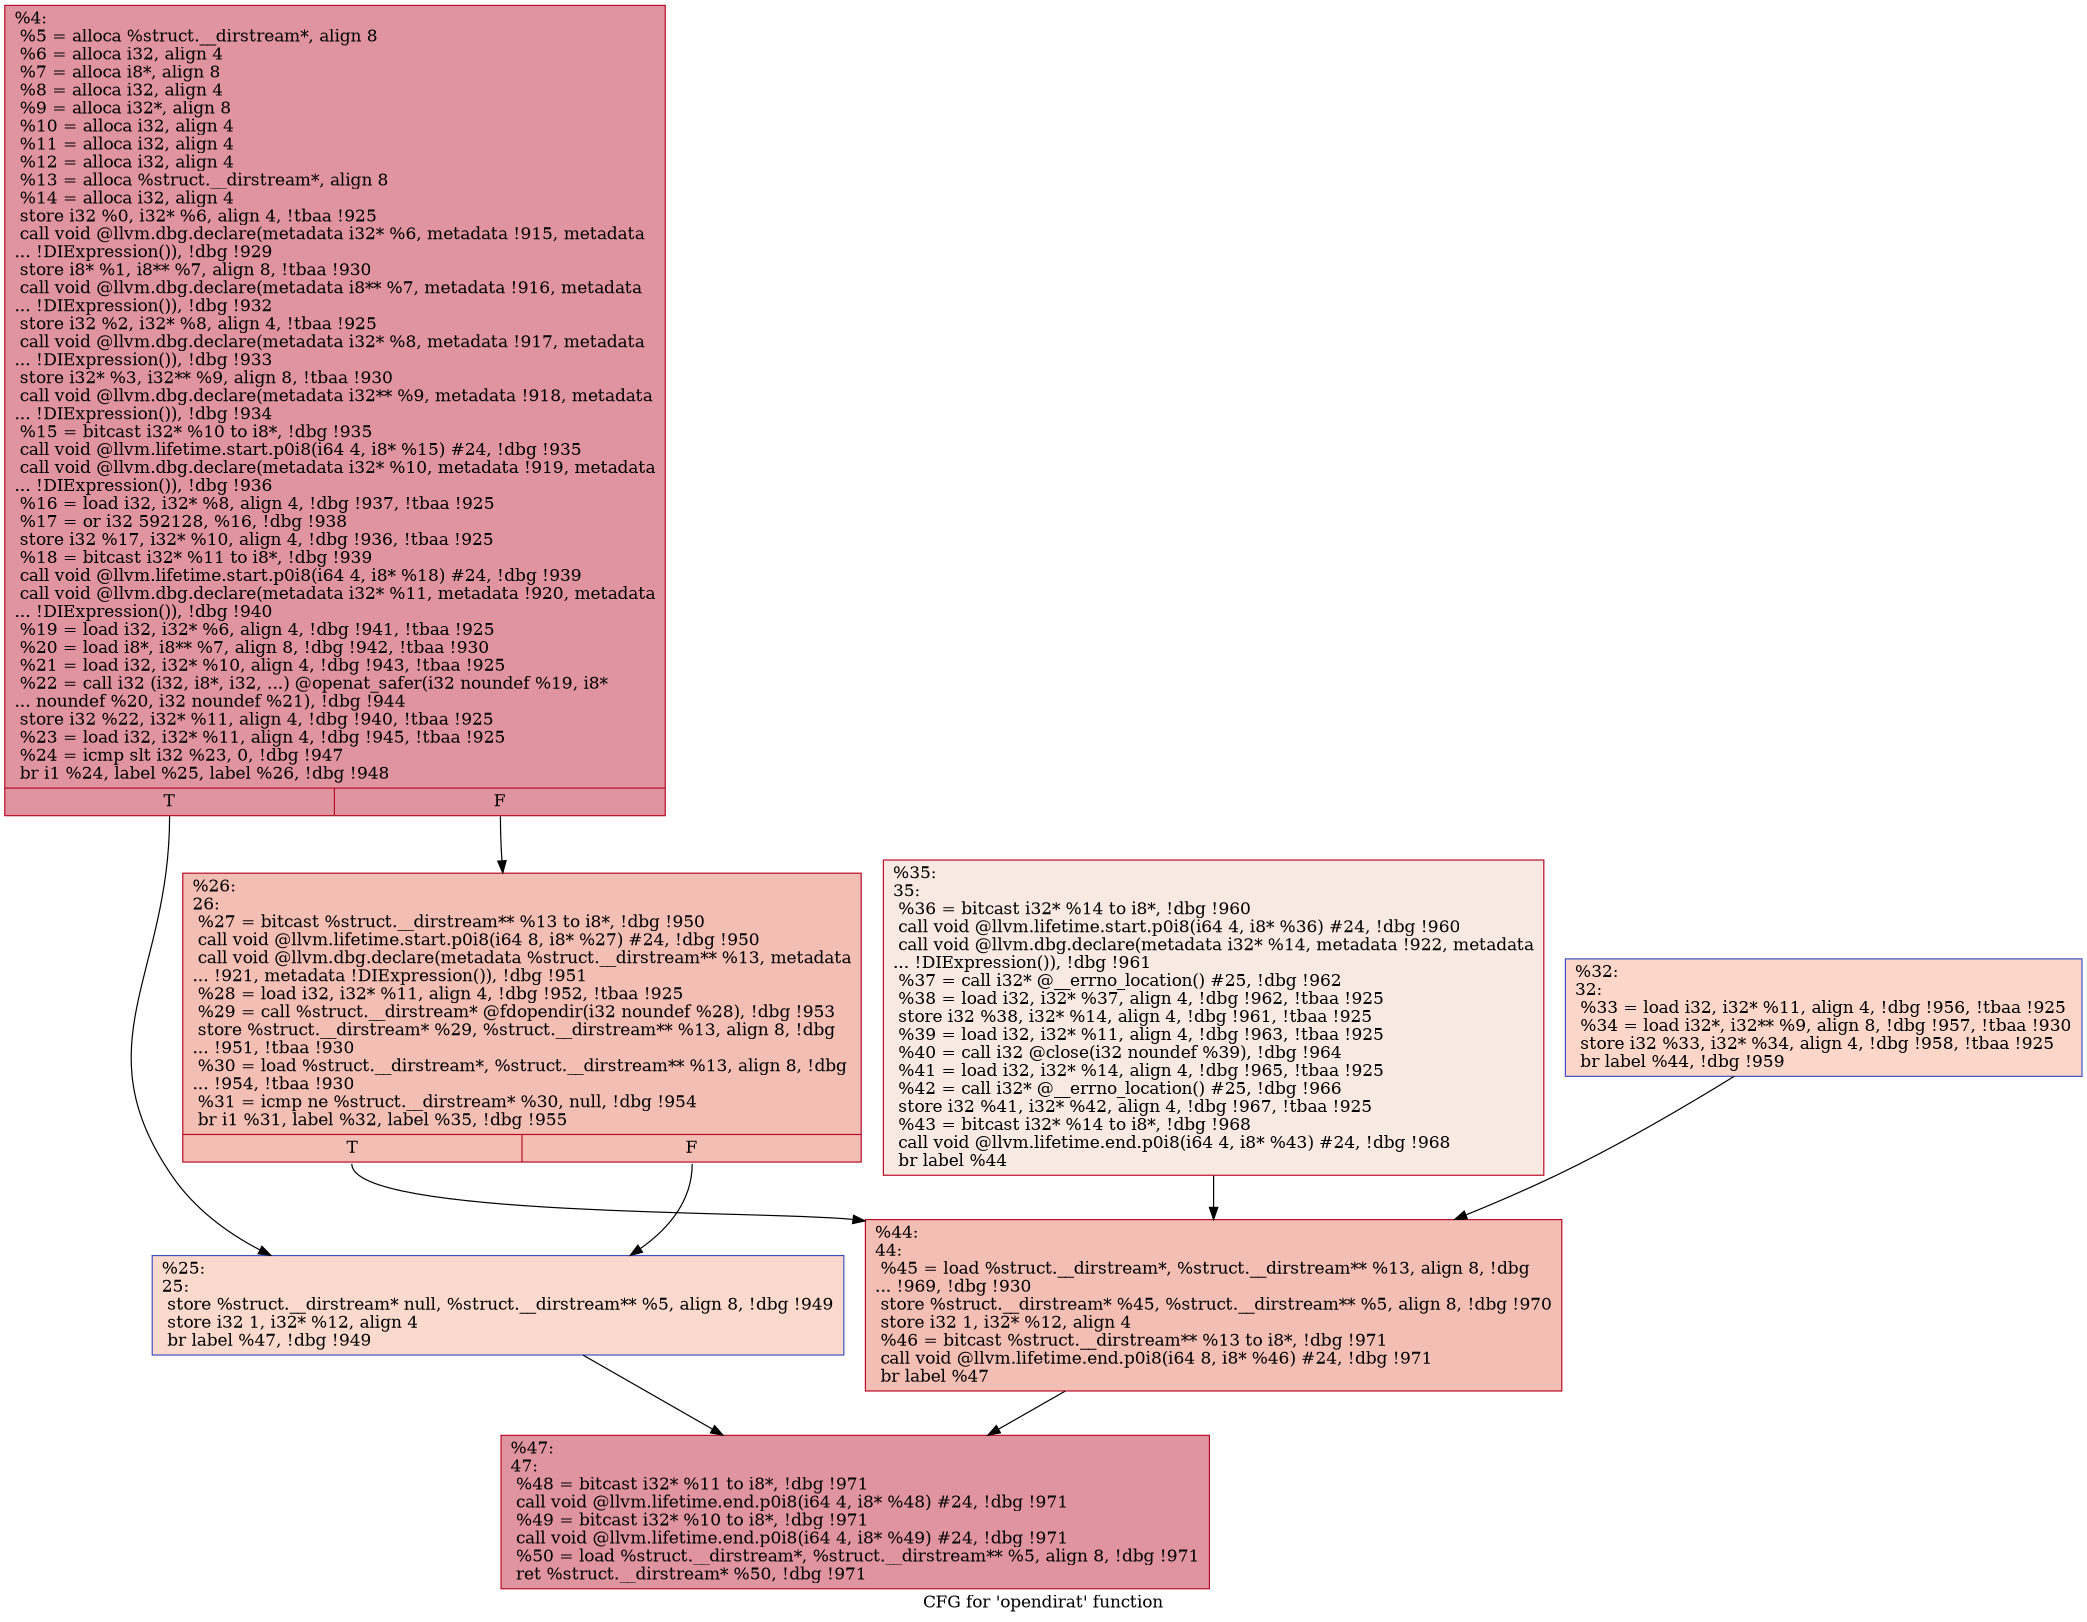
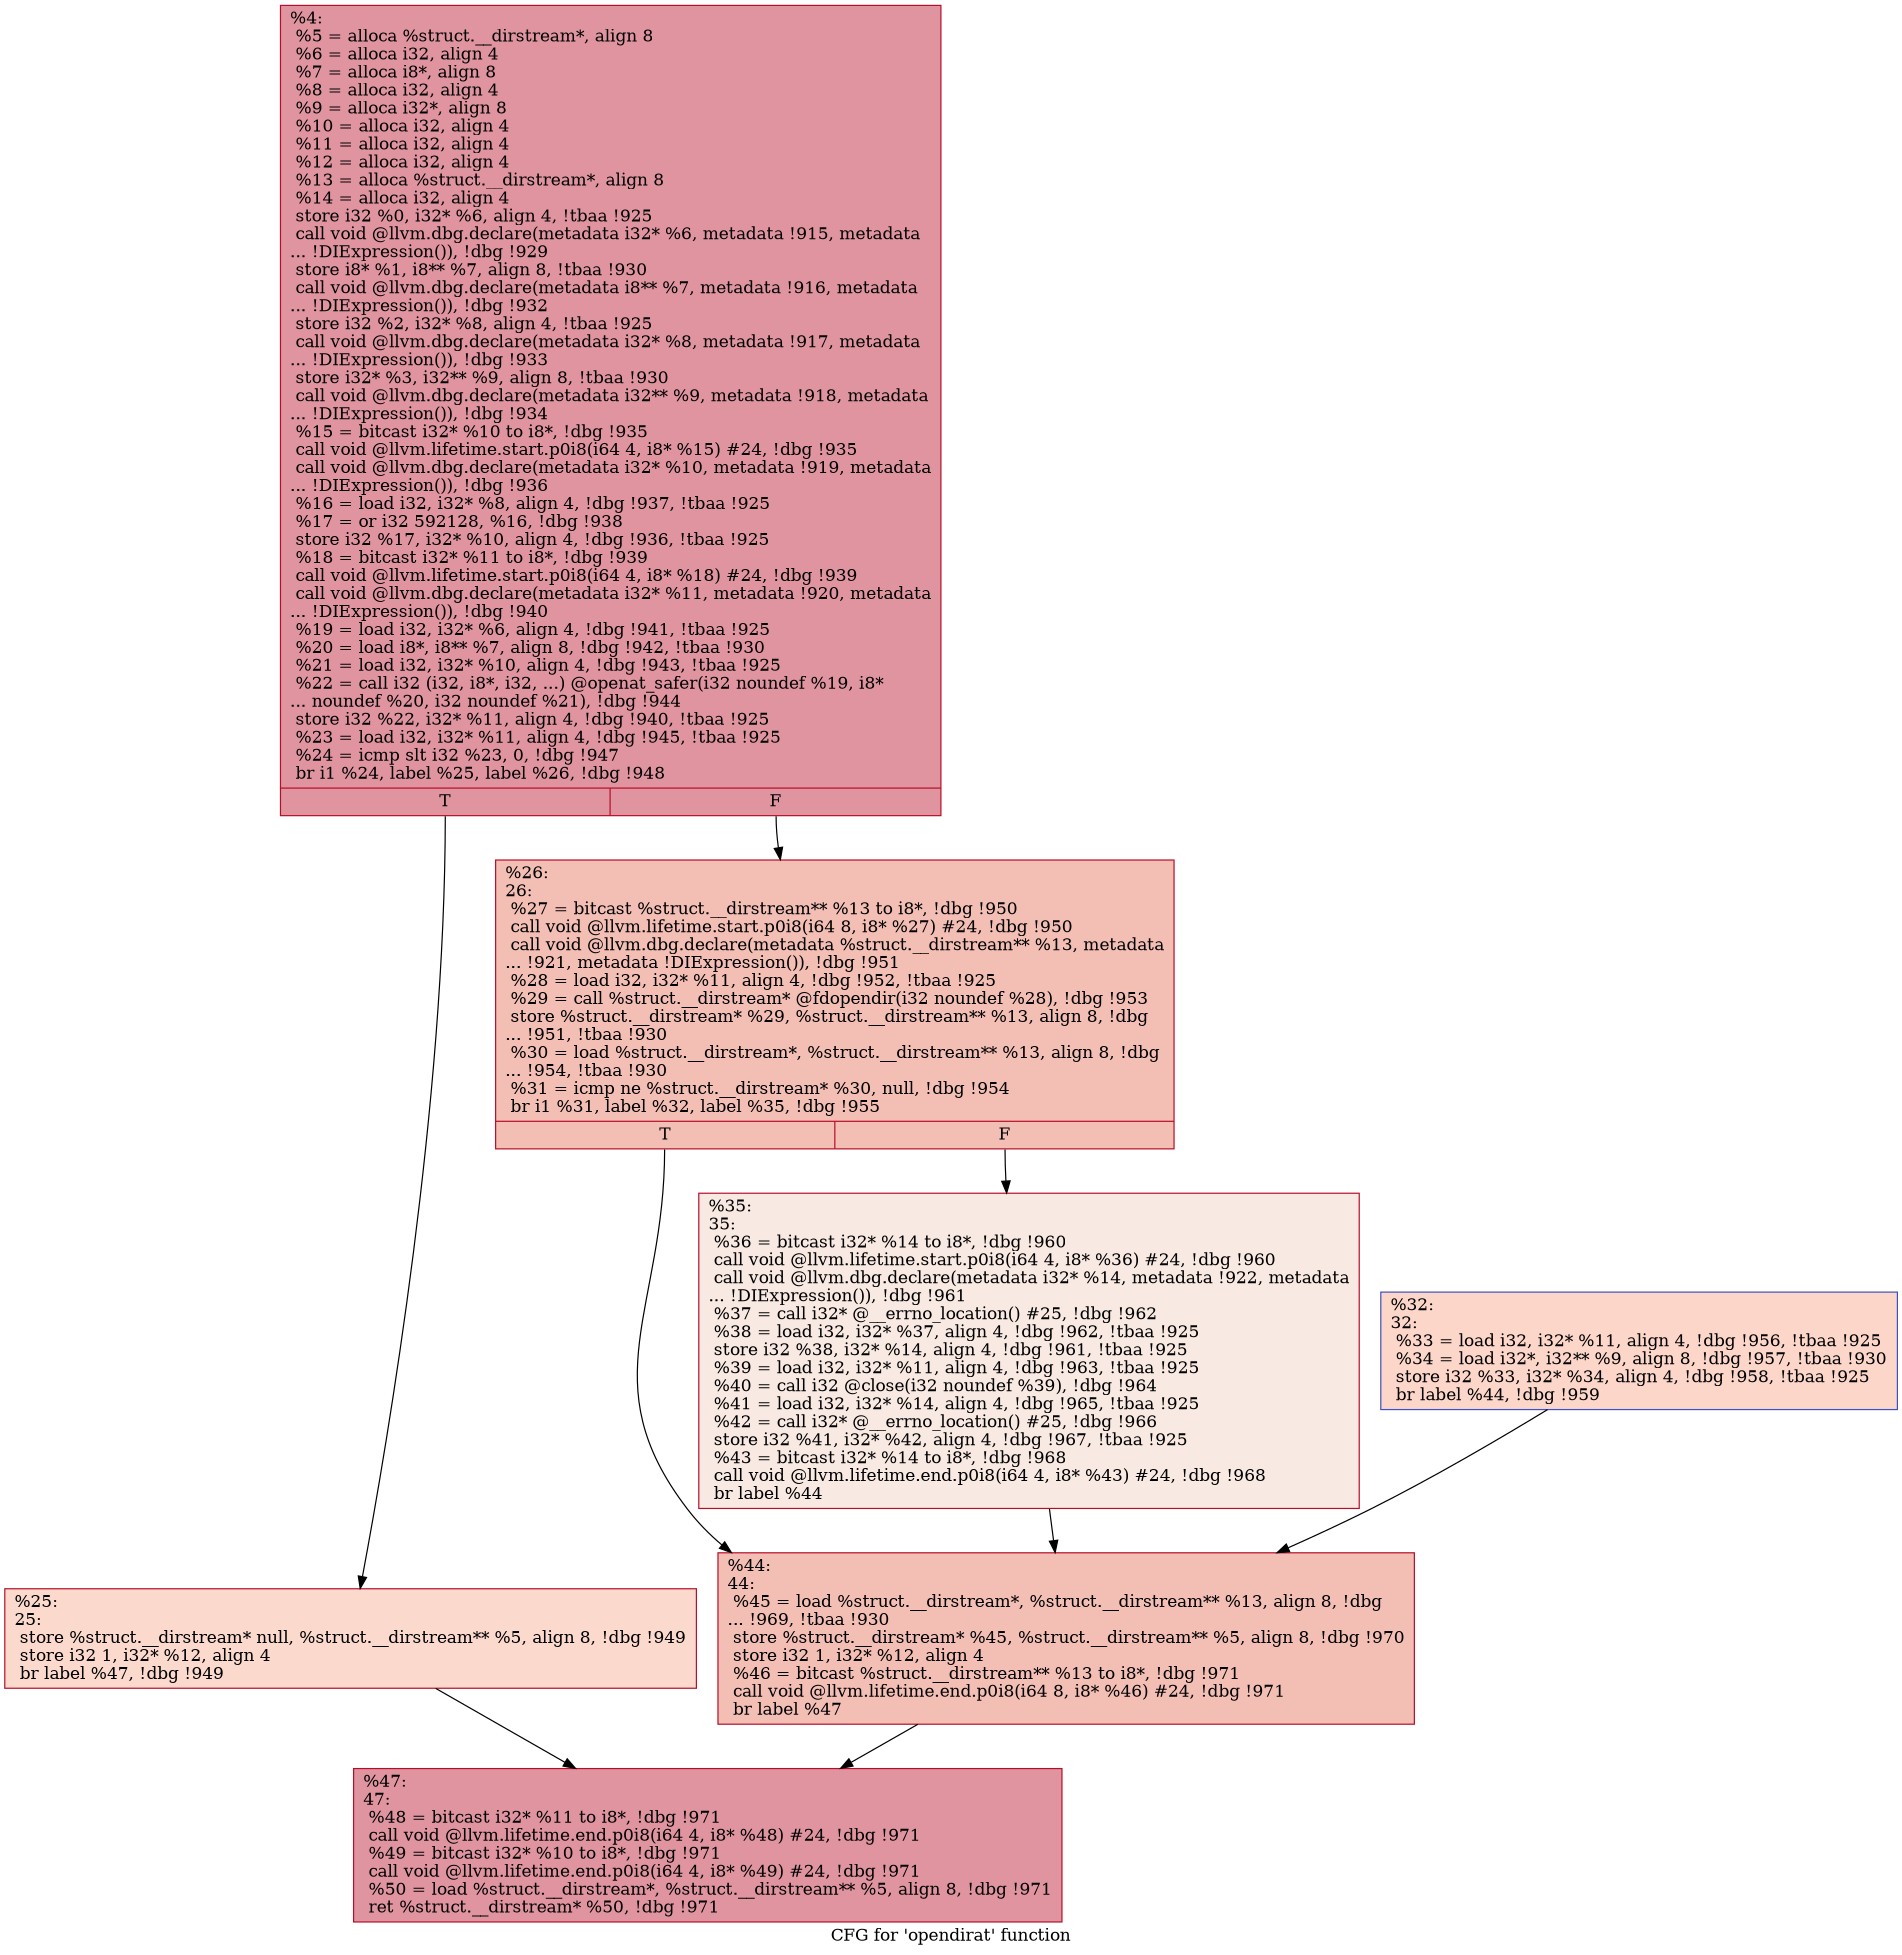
edge "%26:" -> "%25:": now "%26:" -> "%35:"
node "%44:": text "... !969, !dbg !930" -> "... !969, !tbaa !930"
node "%25:": color #3d50c3ff -> #b70d28ff
